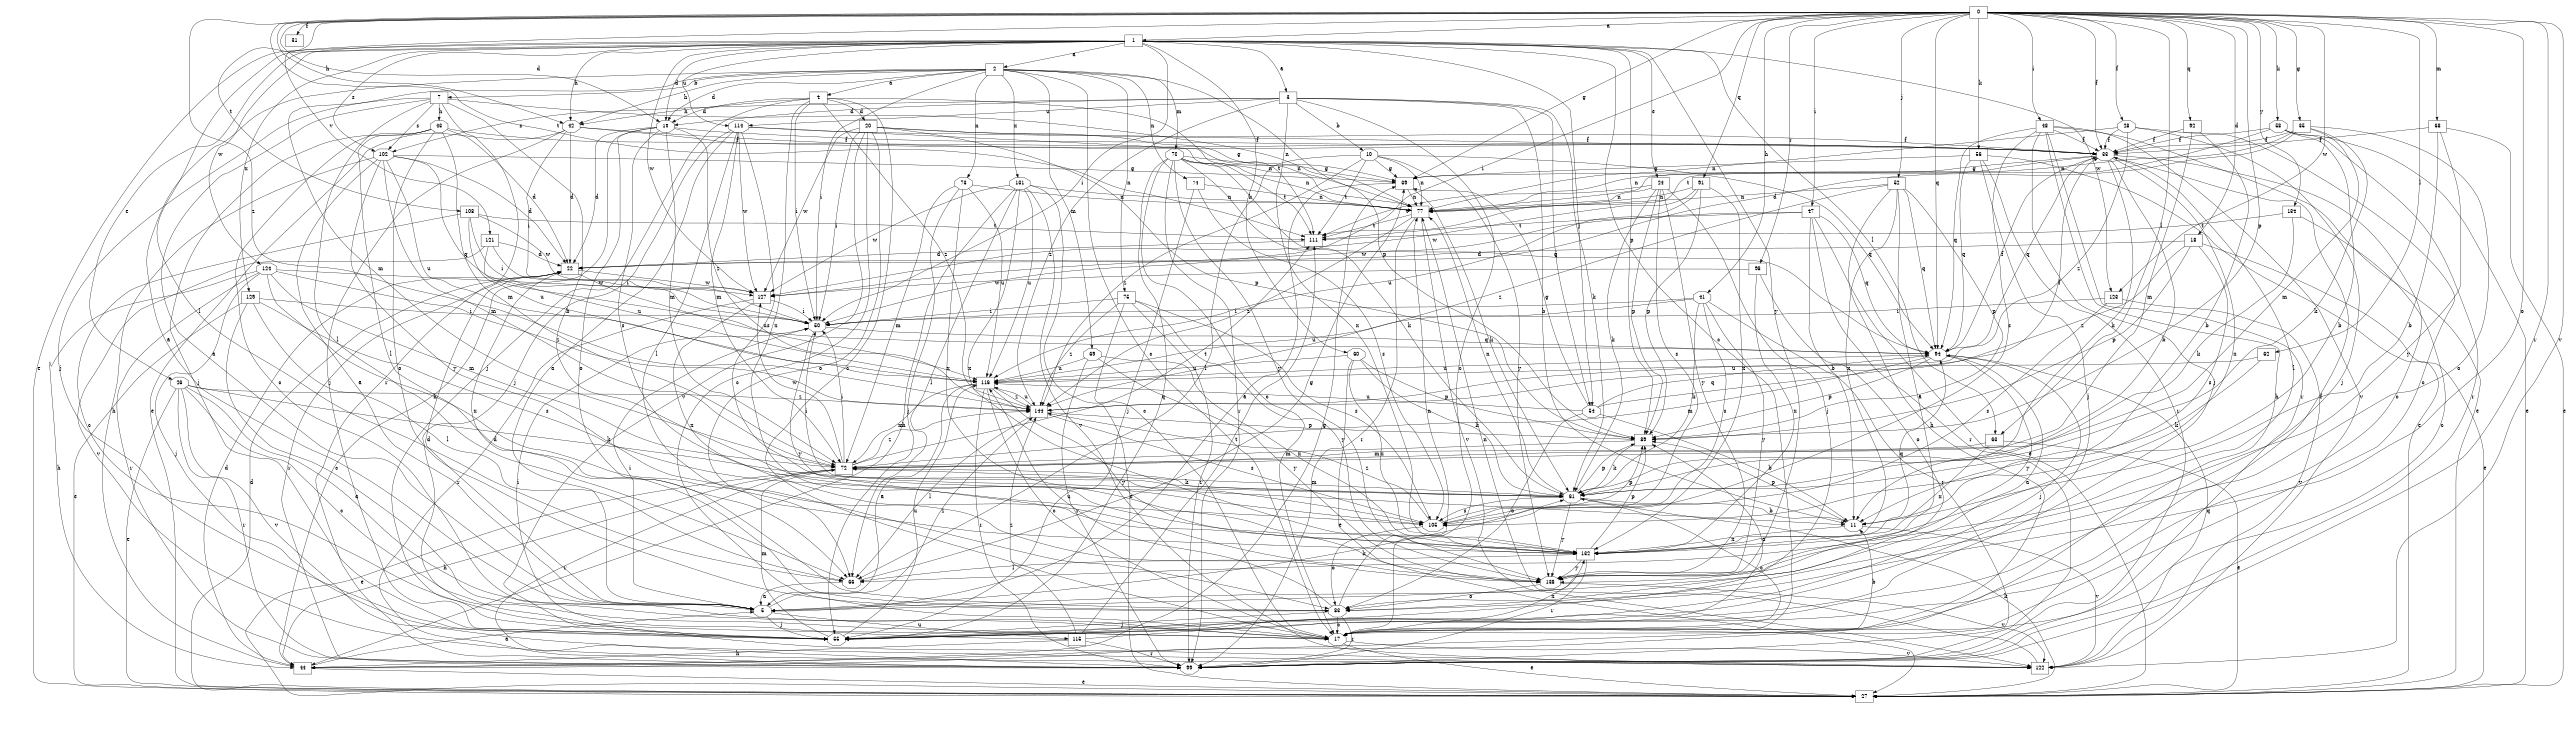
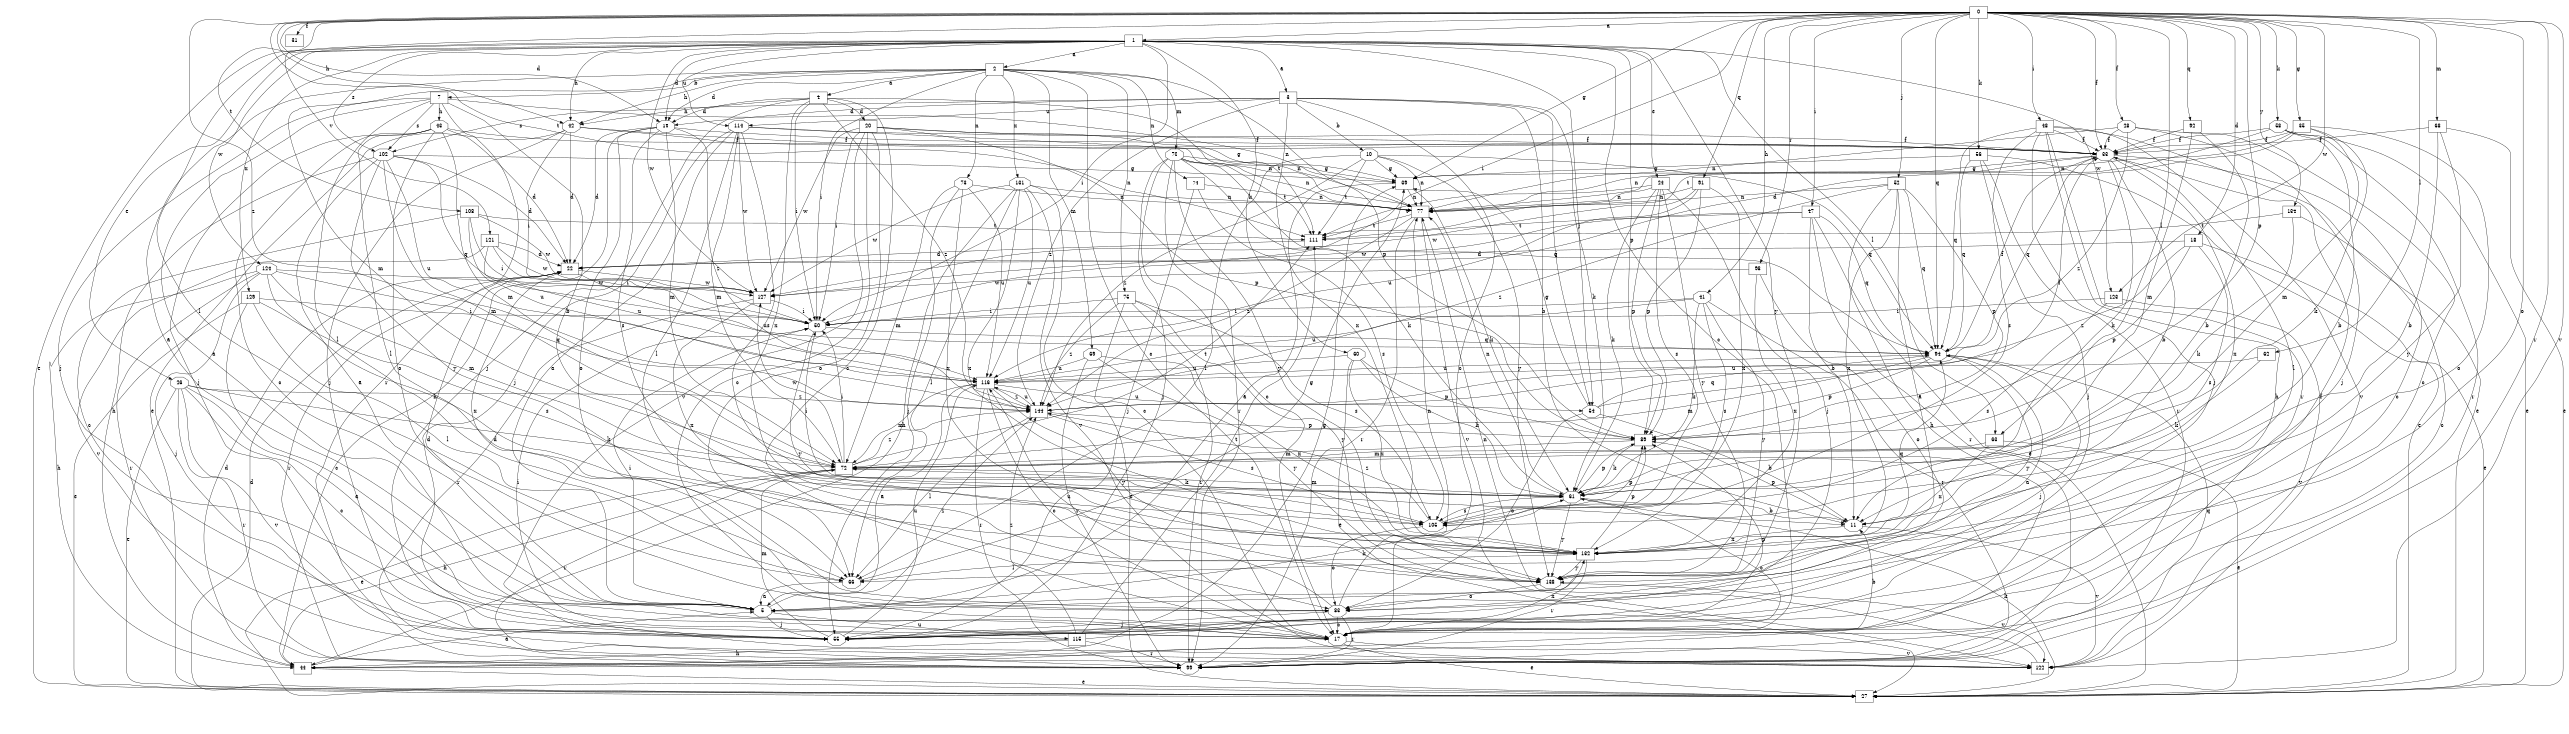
edge "121" -> "127": added, label "w"
edge "124" -> "144": label "z" -> "q"
edge "54" -> "116": reversed
edge "70" -> "55": label "q" -> "j"
edge "115" -> "89": label "a" -> "p"
